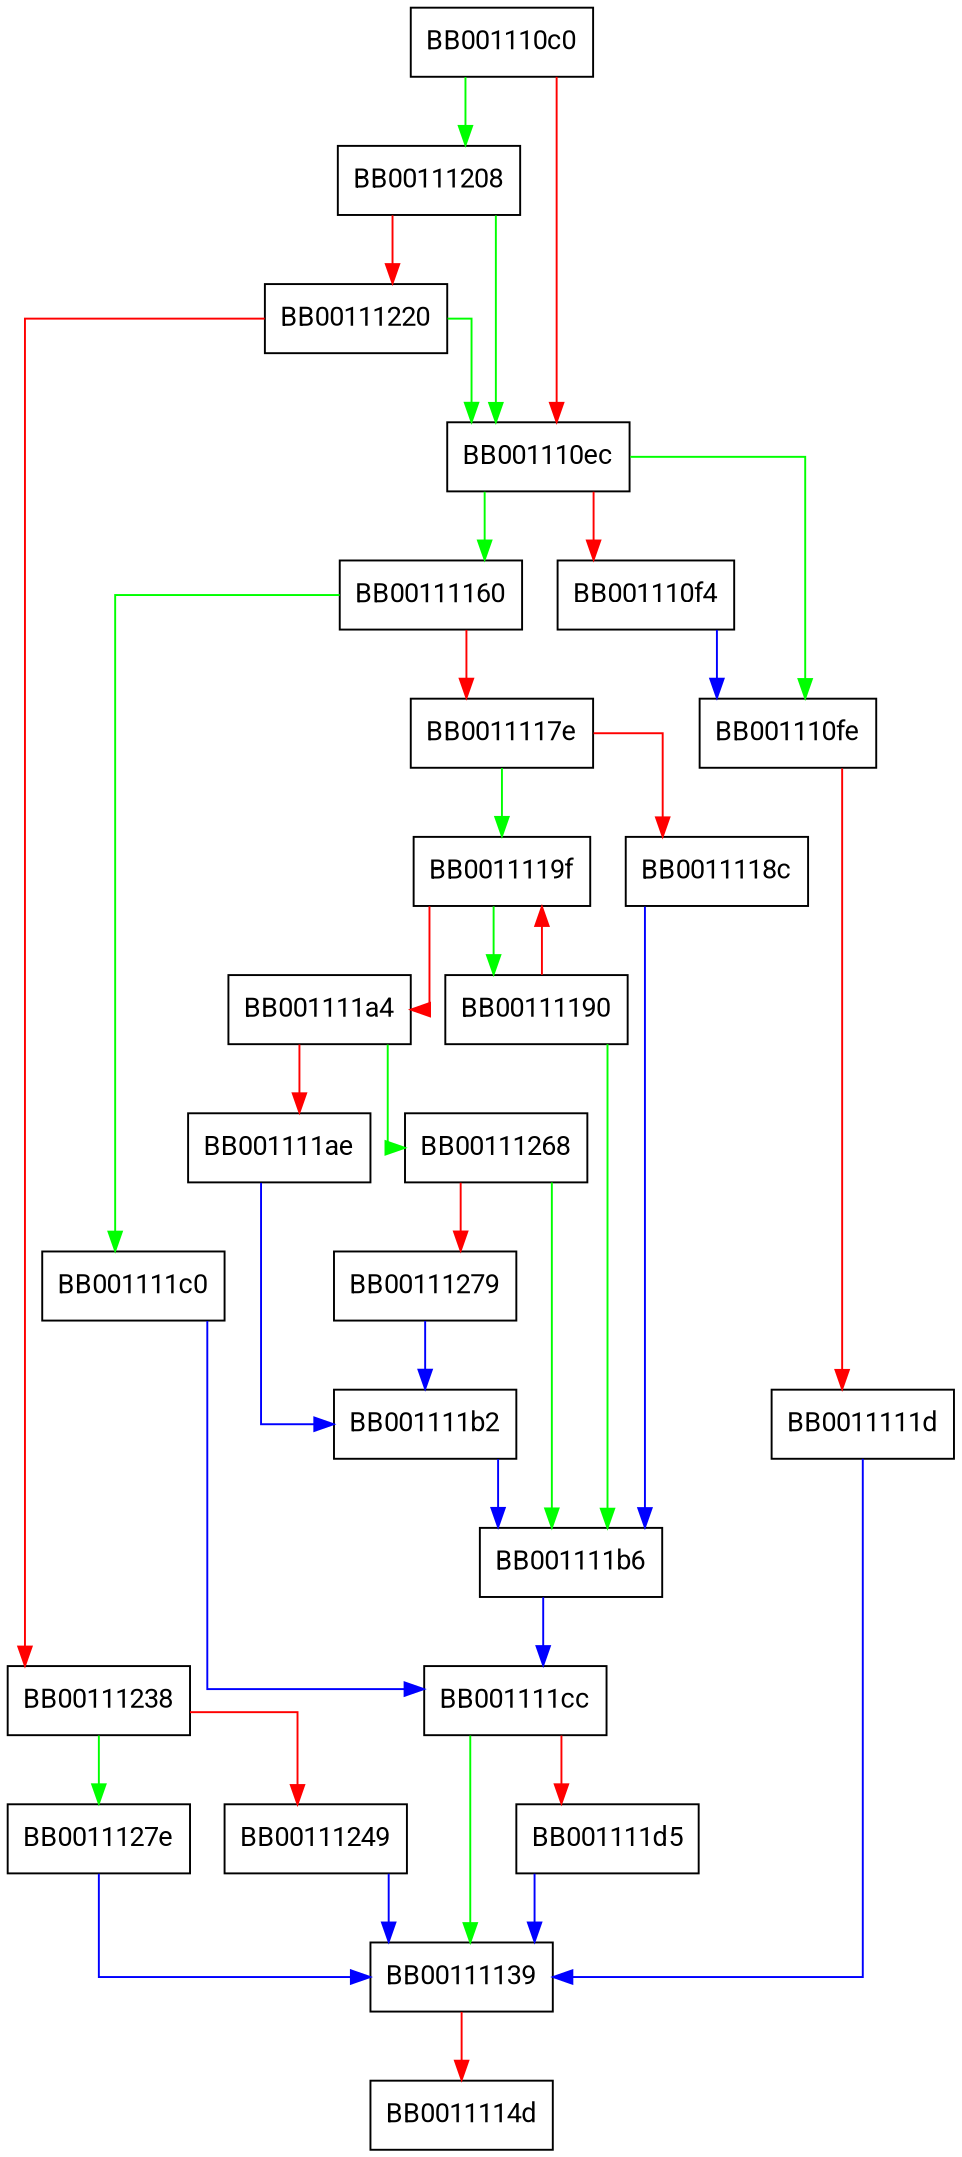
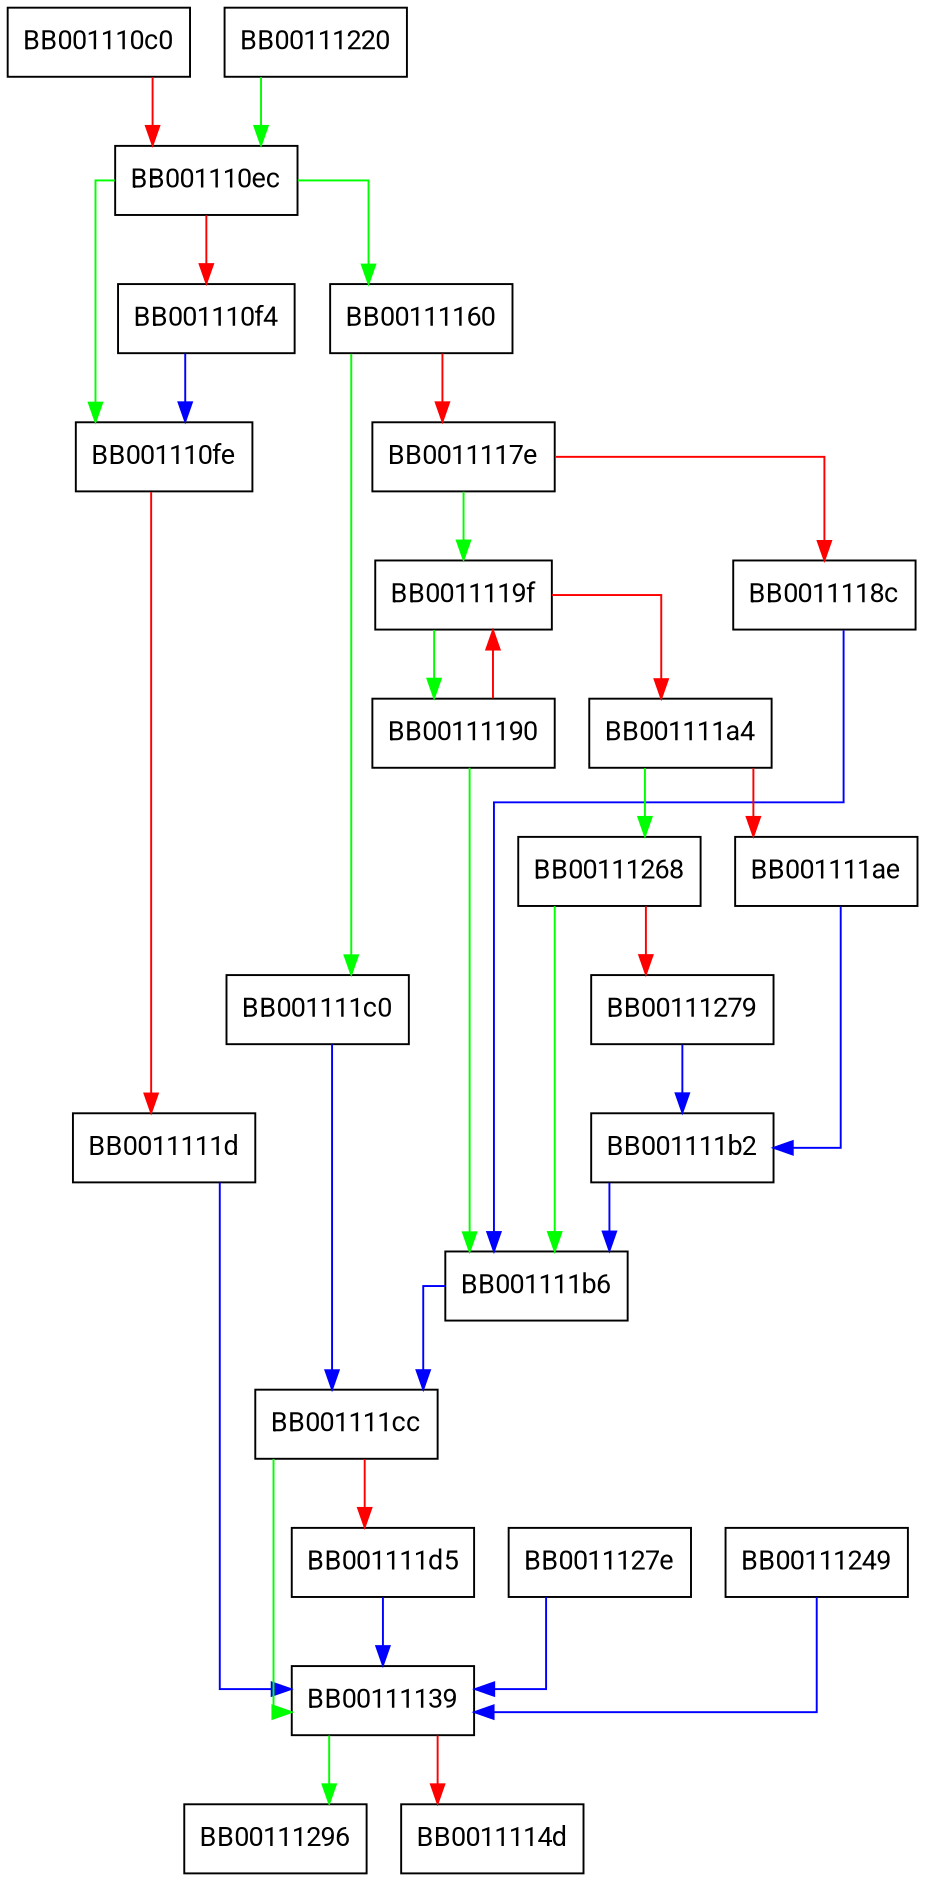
node "BB00111208": removed
node "BB00111238": removed
node "BB00111296": added
